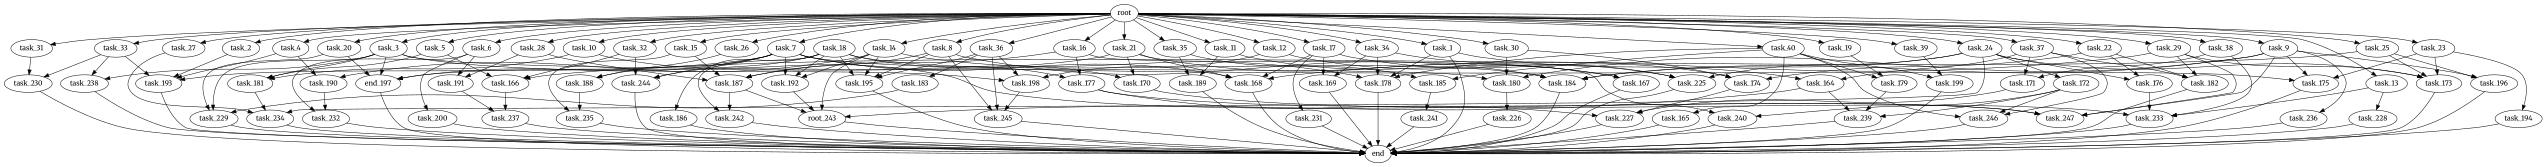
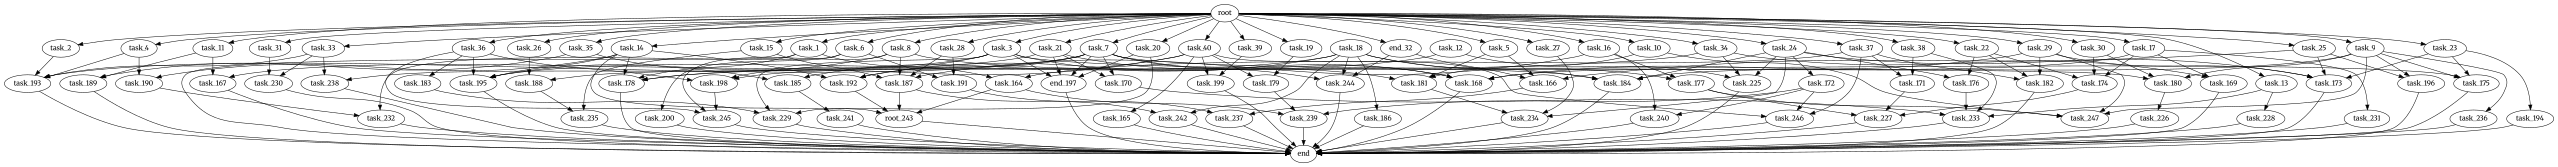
edge "root" -> "task_12": removed
node "task_32": label "task_32" -> "end_32"
